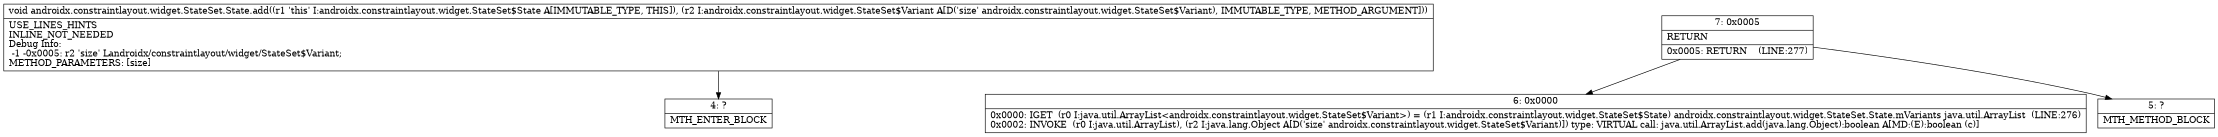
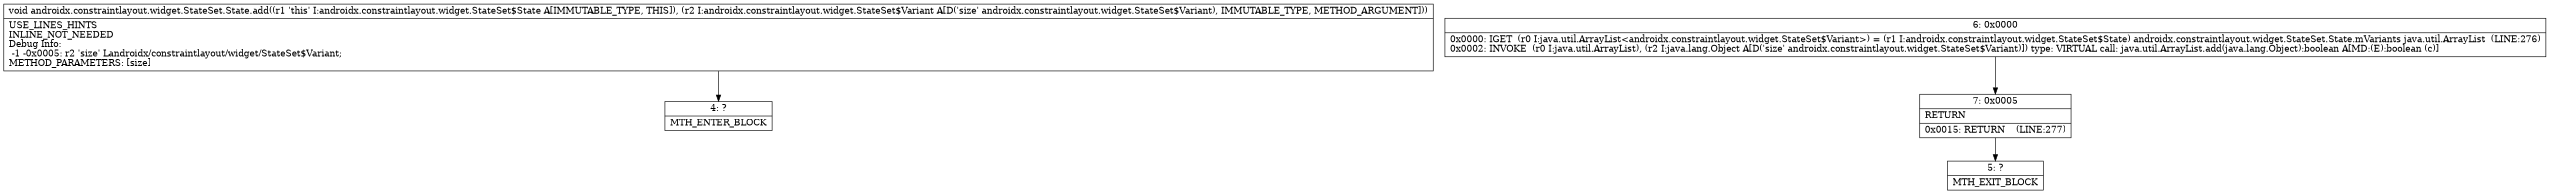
node "7: 0x0005": text "0x0005: RETURN    (LINE:277)" -> "0x0015: RETURN    (LINE:277)"
edge "7: 0x0005" -> "6: 0x0000": reversed
node "5: ?": text "MTH_METHOD_BLOCK" -> "MTH_EXIT_BLOCK"
